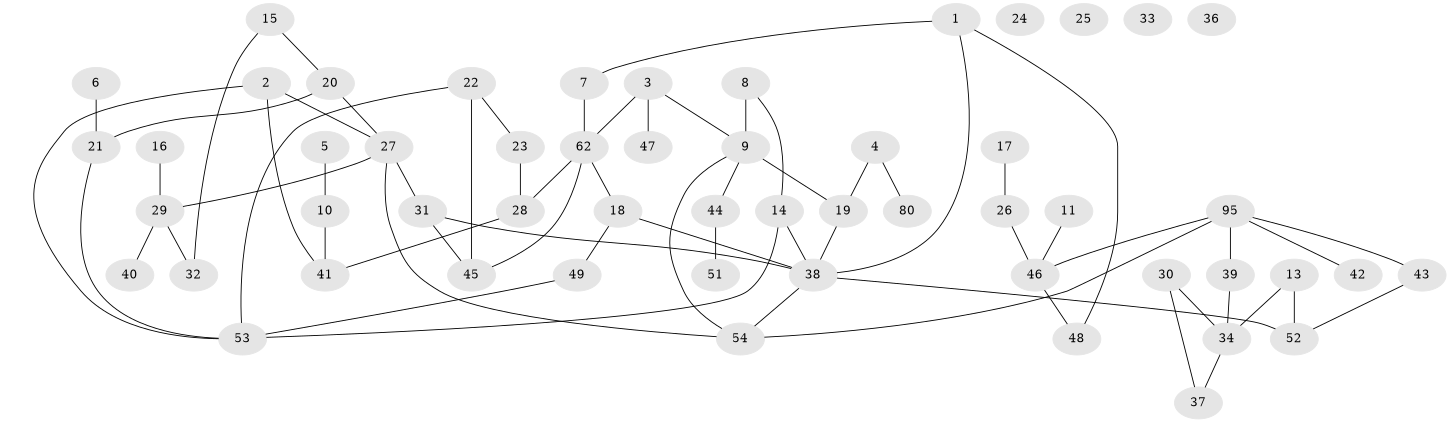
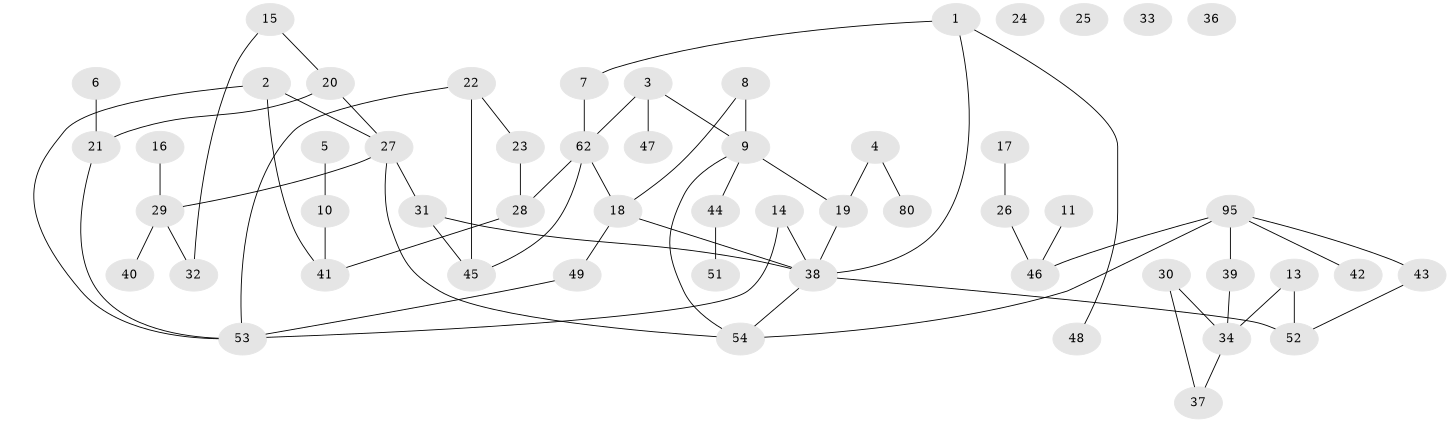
edge "8" -- "14": now "8" -- "18"
edge "46" -- "48": removed
